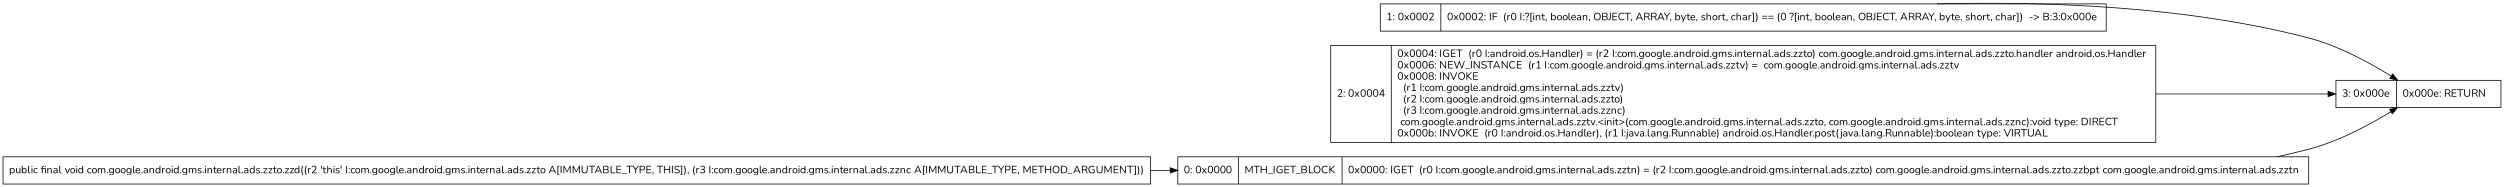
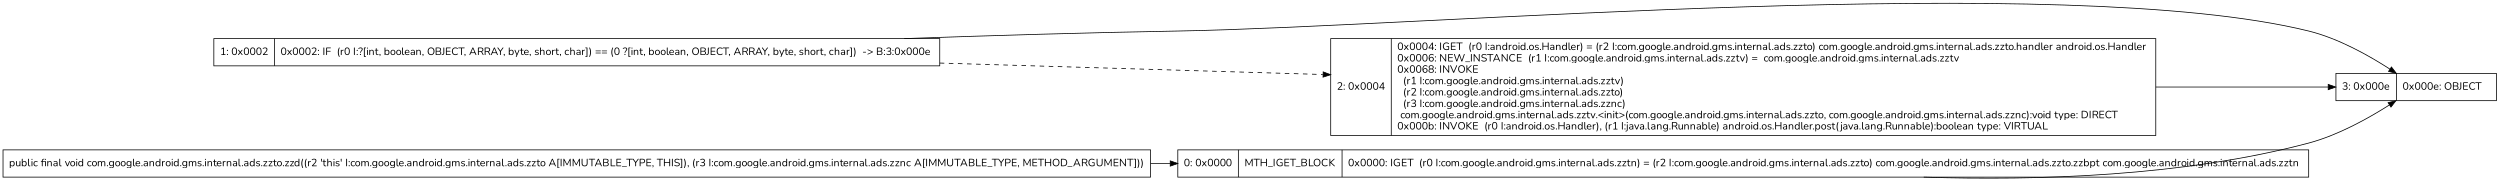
edge "1: 0x0002" -> "2: 0x0004": added
node "2: 0x0004": text "0x0008: INVOKE" -> "0x0068: INVOKE"
node "3: 0x000e": text "0x000e: RETURN" -> "0x000e: OBJECT"
